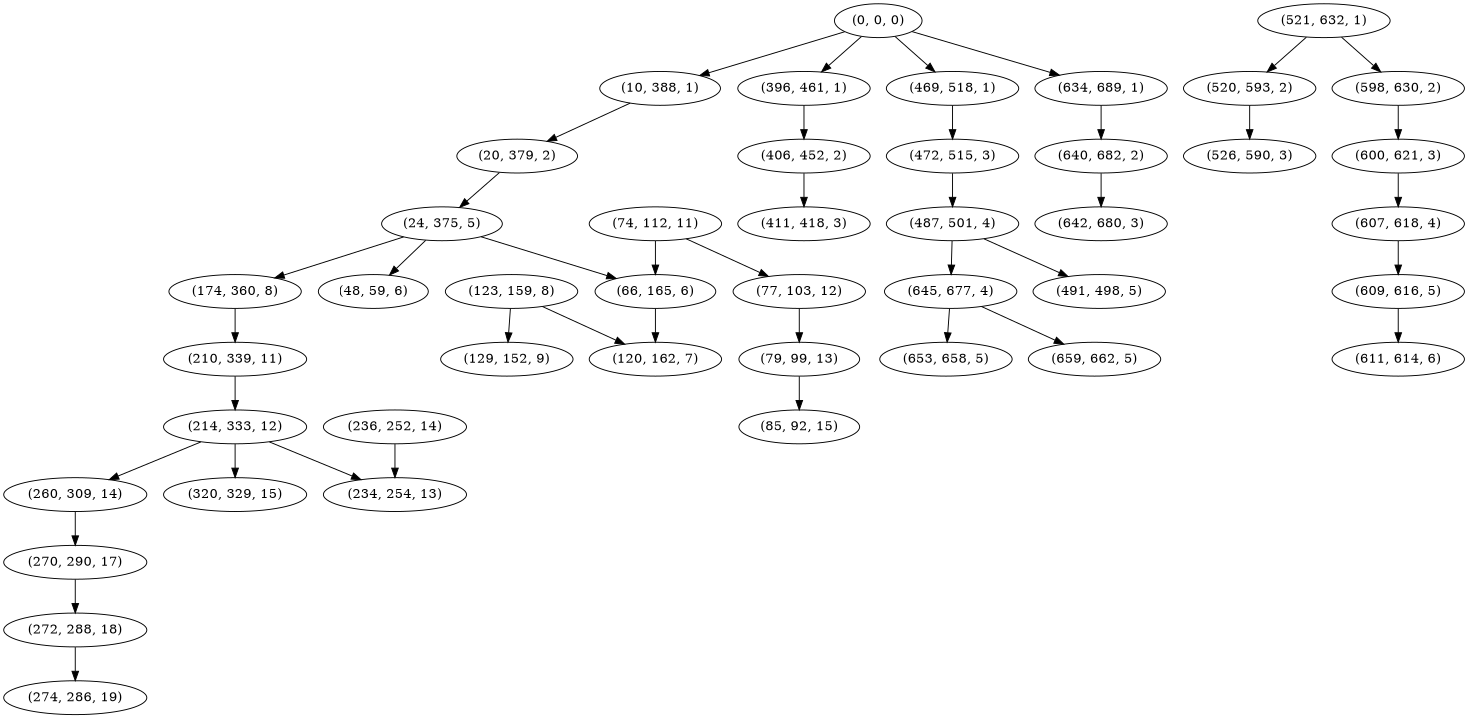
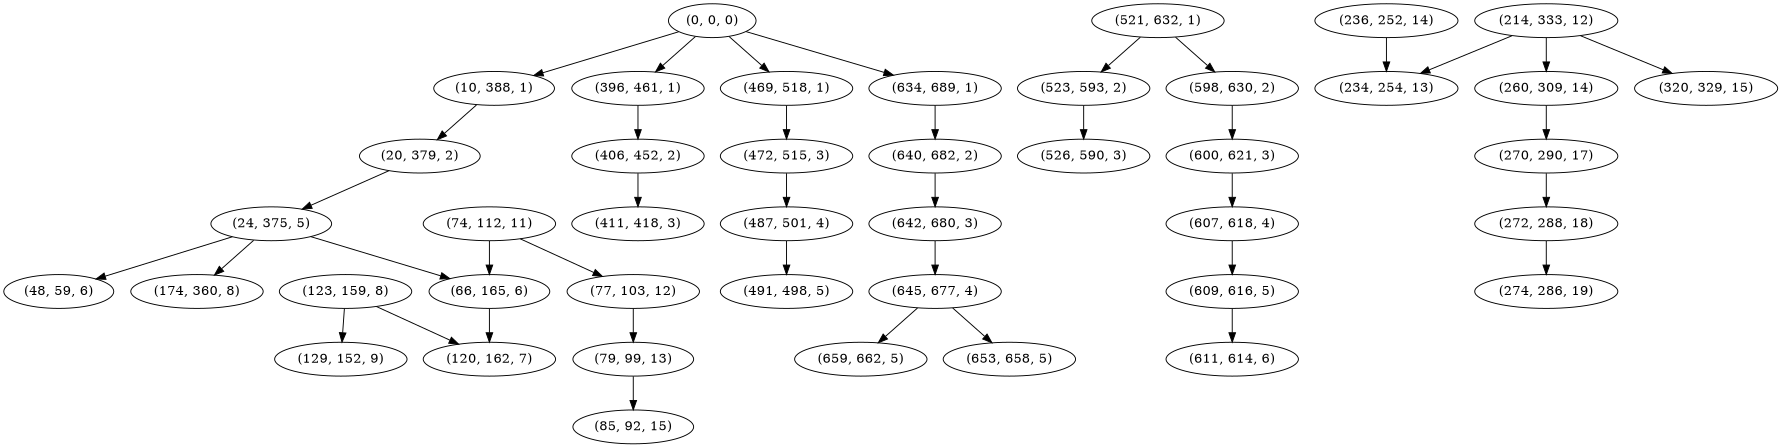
node "(520, 593, 2)": label "(520, 593, 2)" -> "(523, 593, 2)"
edge "(487, 501, 4)" -> "(645, 677, 4)": now "(642, 680, 3)" -> "(645, 677, 4)"
node "(210, 339, 11)": removed
